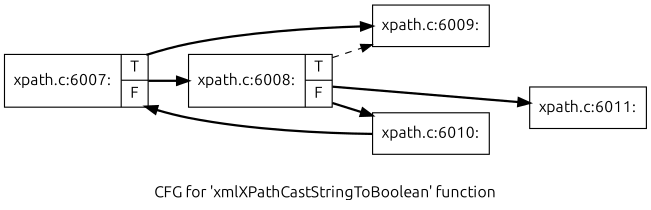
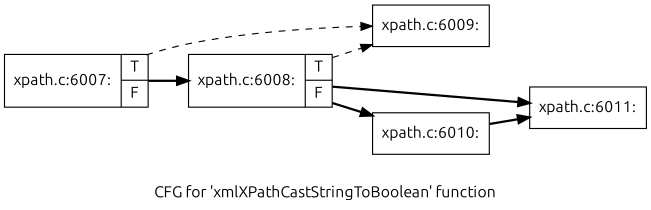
edge "xpath.c:6007:" -> "xpath.c:6009:": style bold -> dashed
edge "xpath.c:6010:" -> "xpath.c:6007:": now "xpath.c:6010:" -> "xpath.c:6011:"
